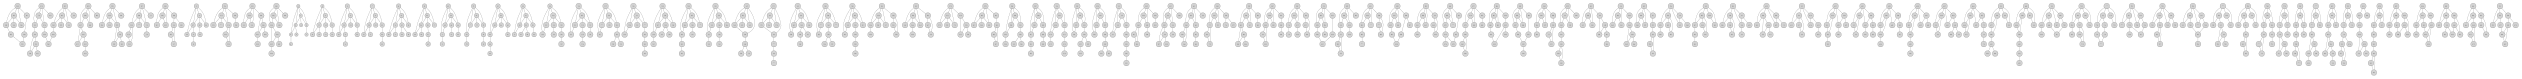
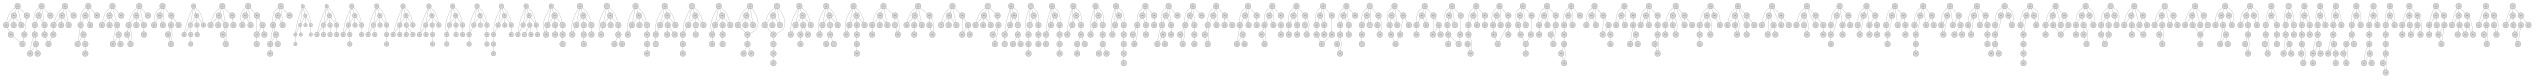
node "820": added
node "467": added
